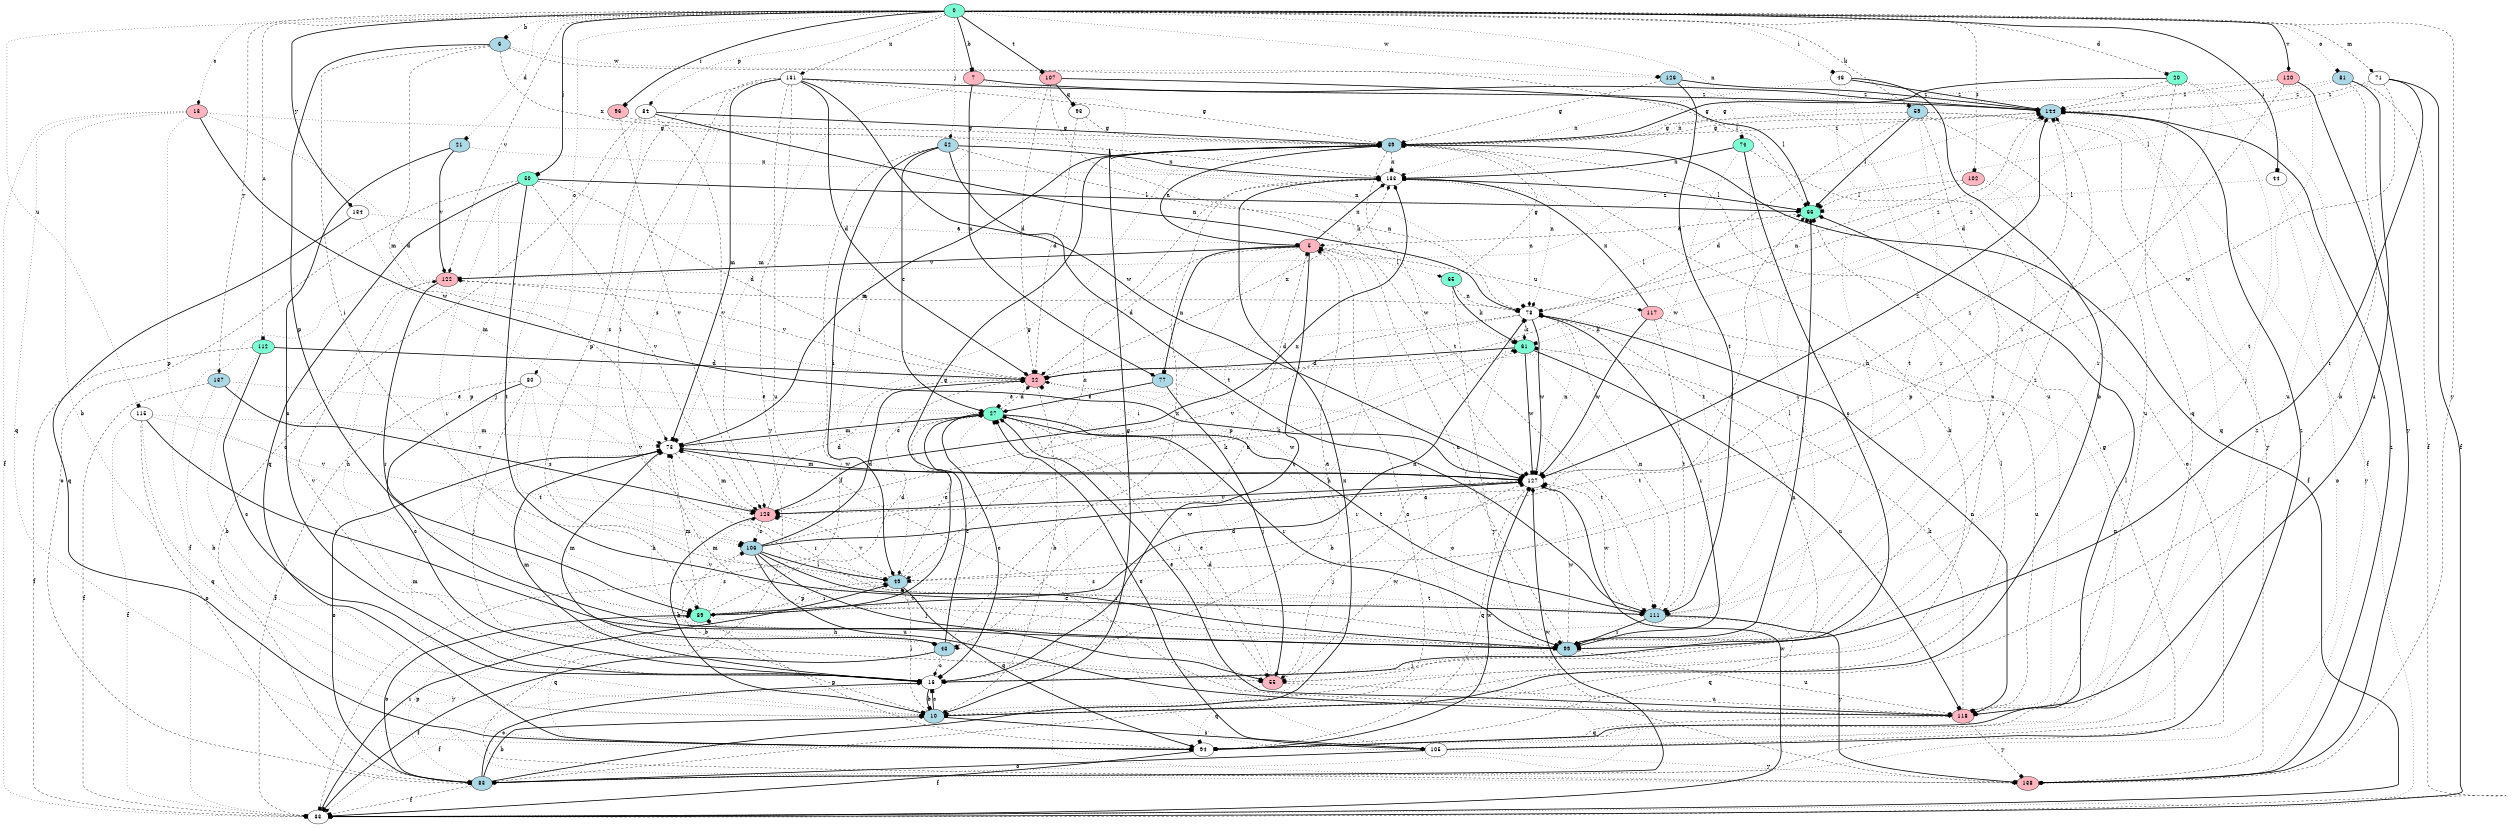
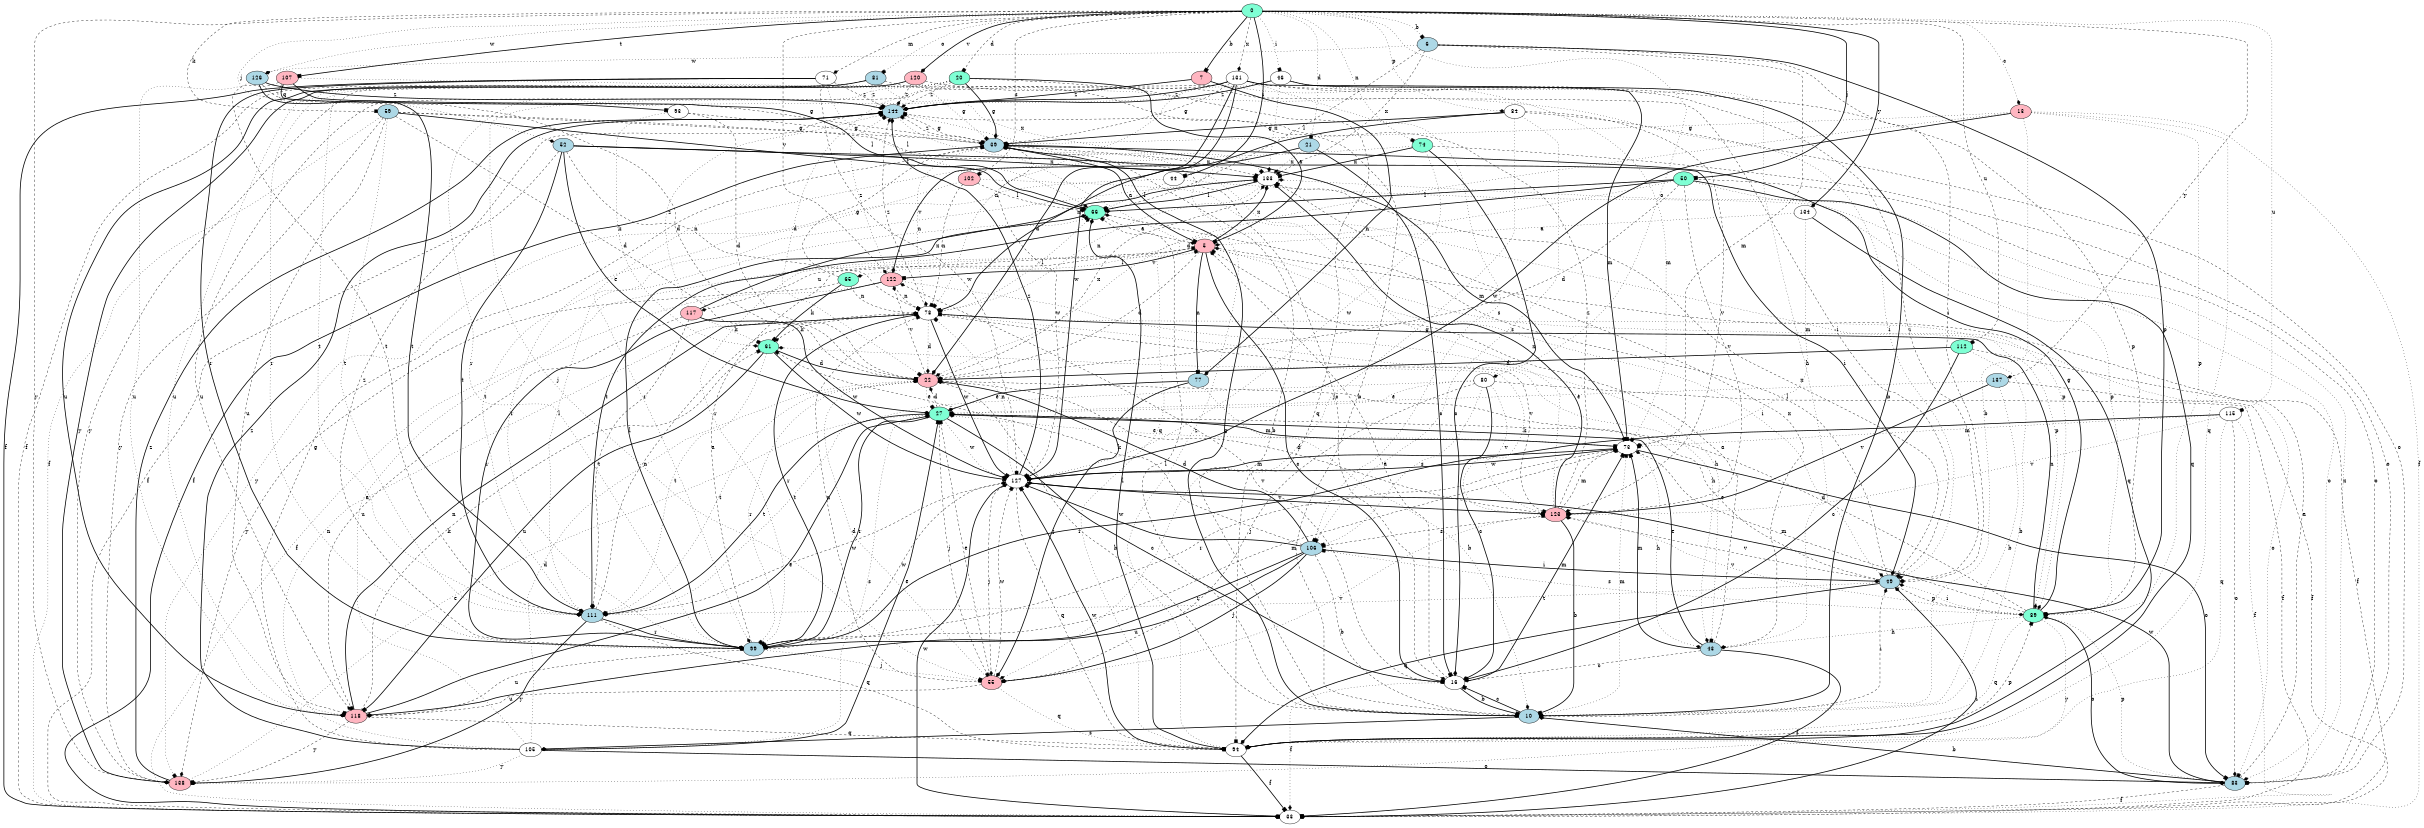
node "96": removed
edge "20" -> "5": added, label "a"
edge "83" -> "133": style bold -> dotted
edge "83" -> "16": removed, label "c"
